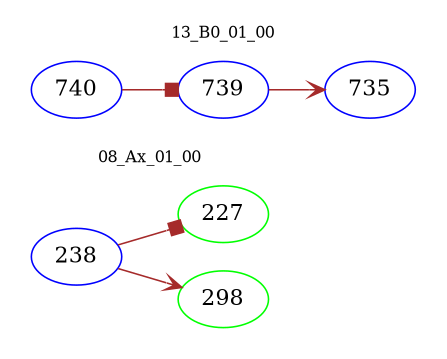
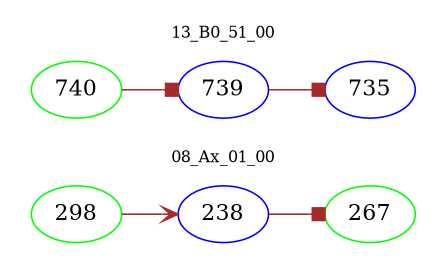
cluster "13_B0_01_00": label "13_B0_01_00" -> "13_B0_51_00"
node "740": color blue -> green
edge "739" -> "735": arrowhead vee -> box
node "227": label "227" -> "267"
edge "238" -> "298": reversed
